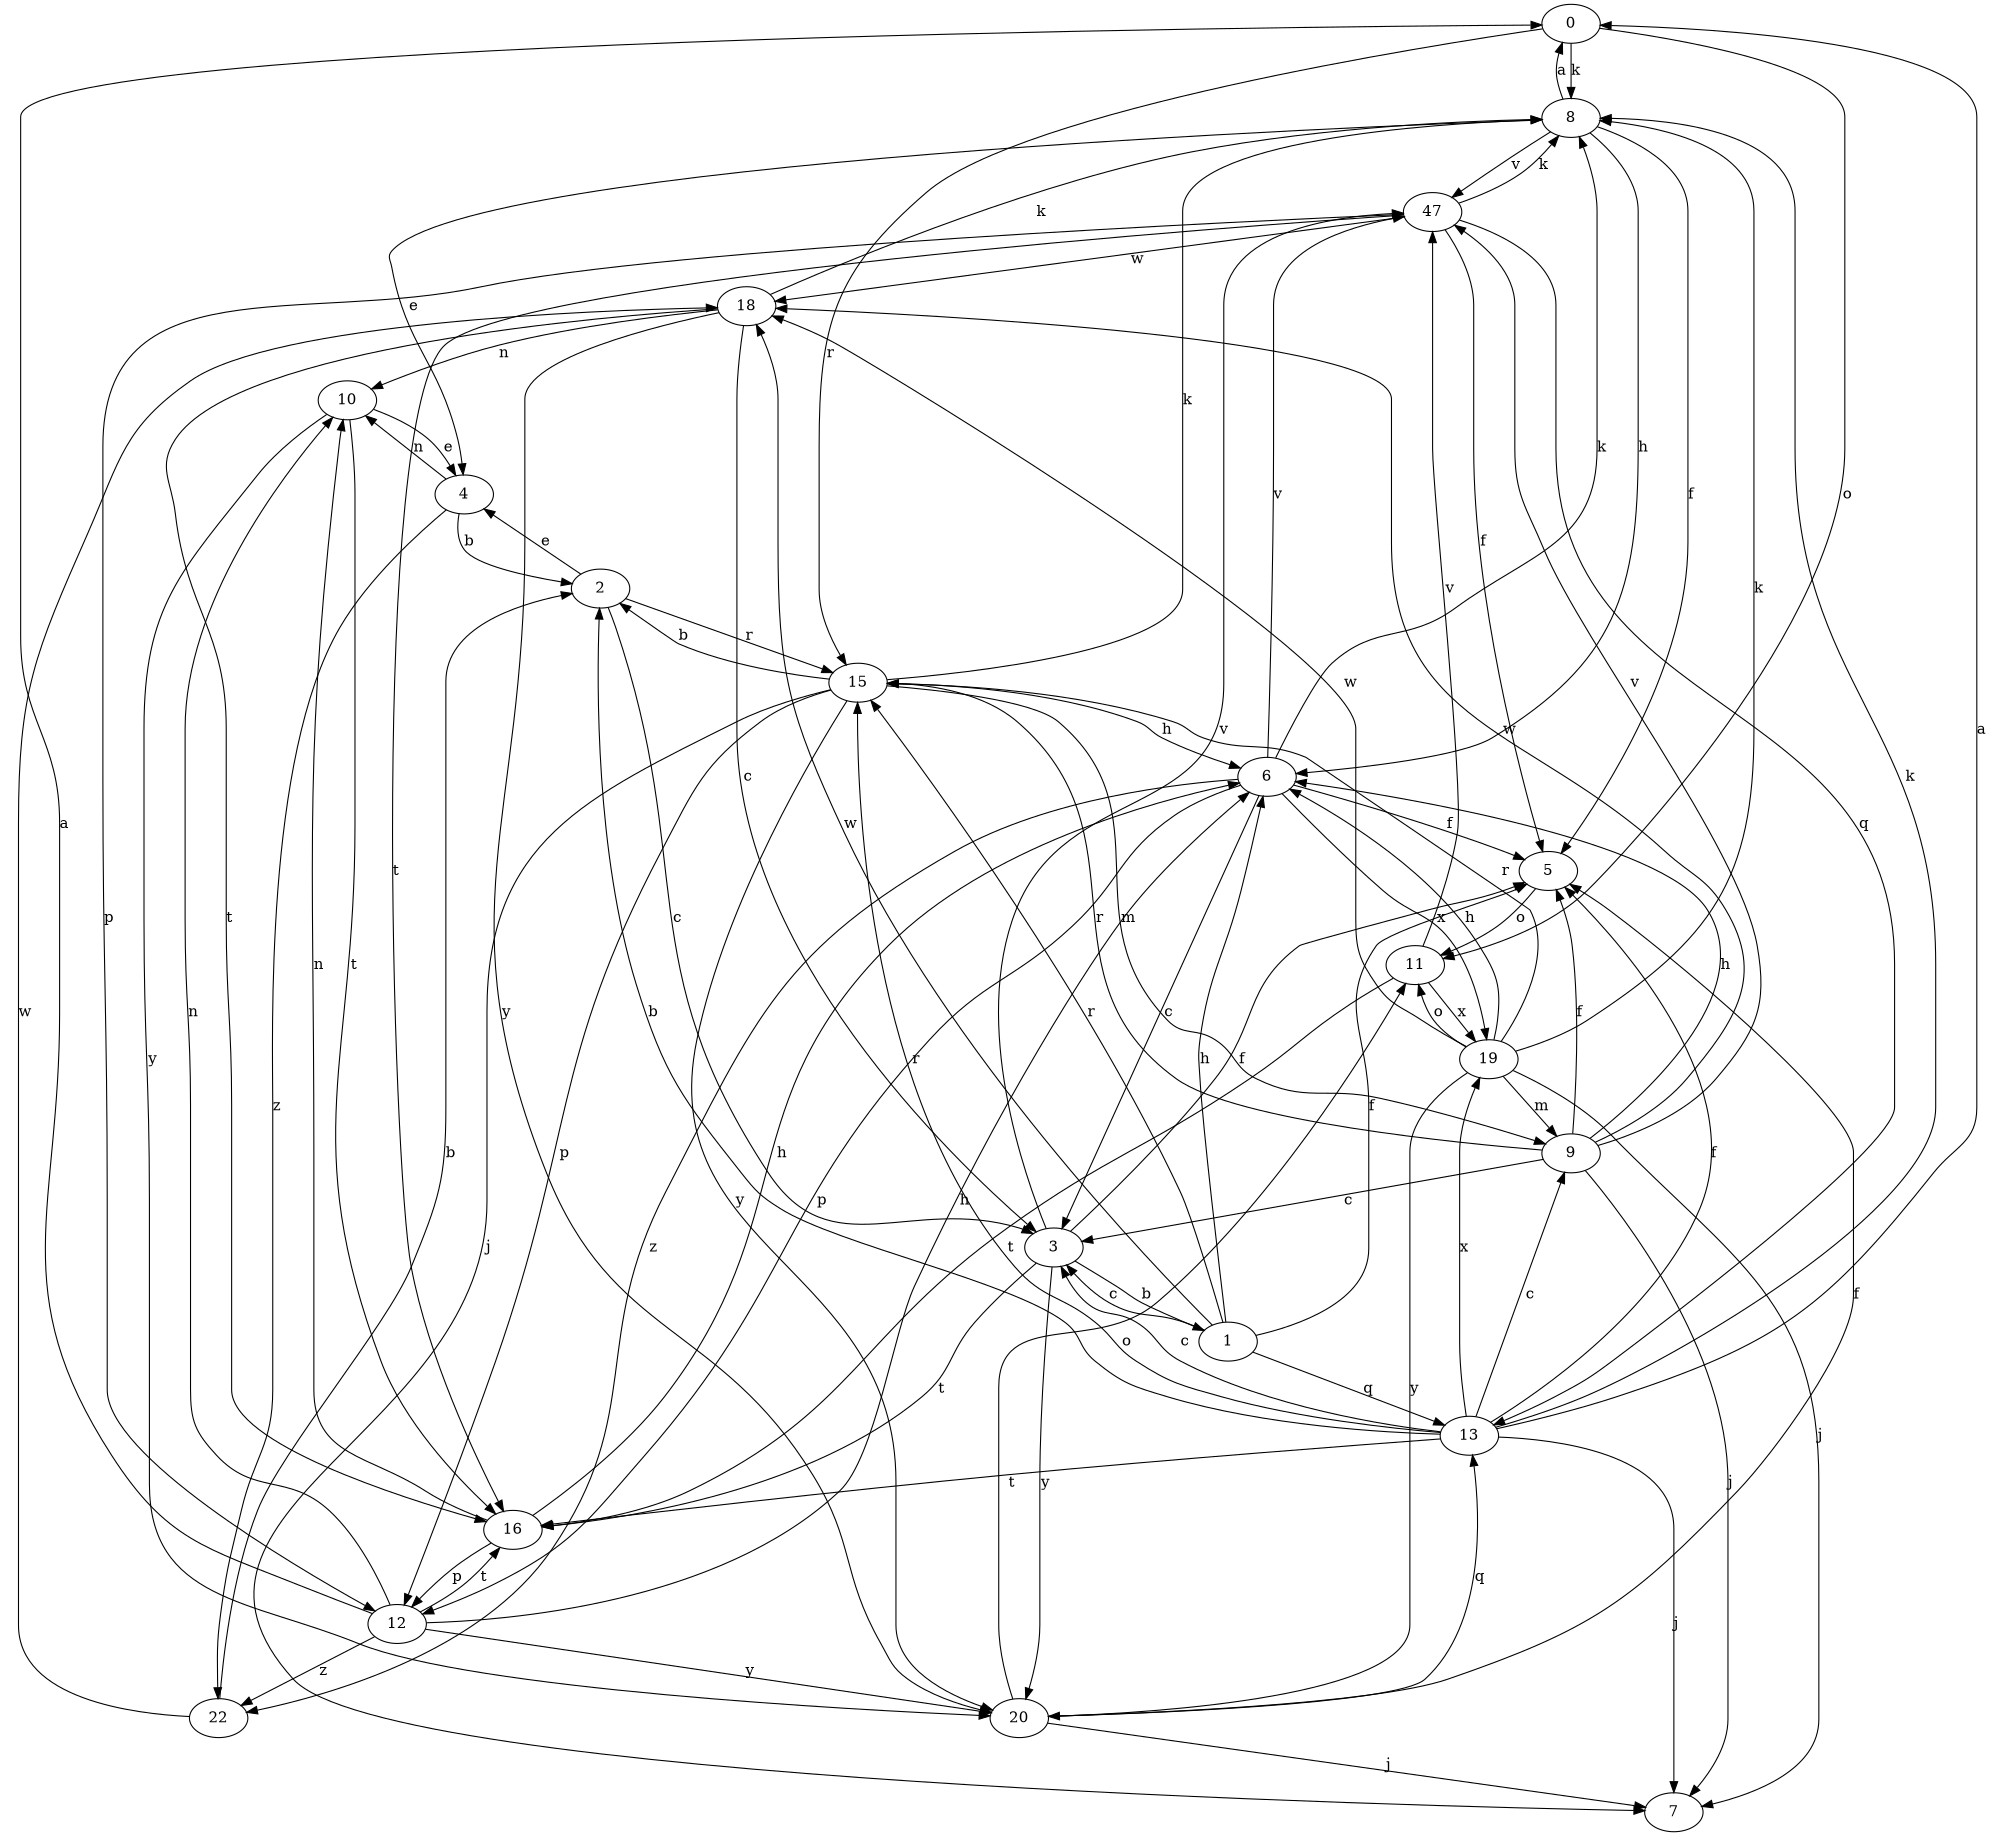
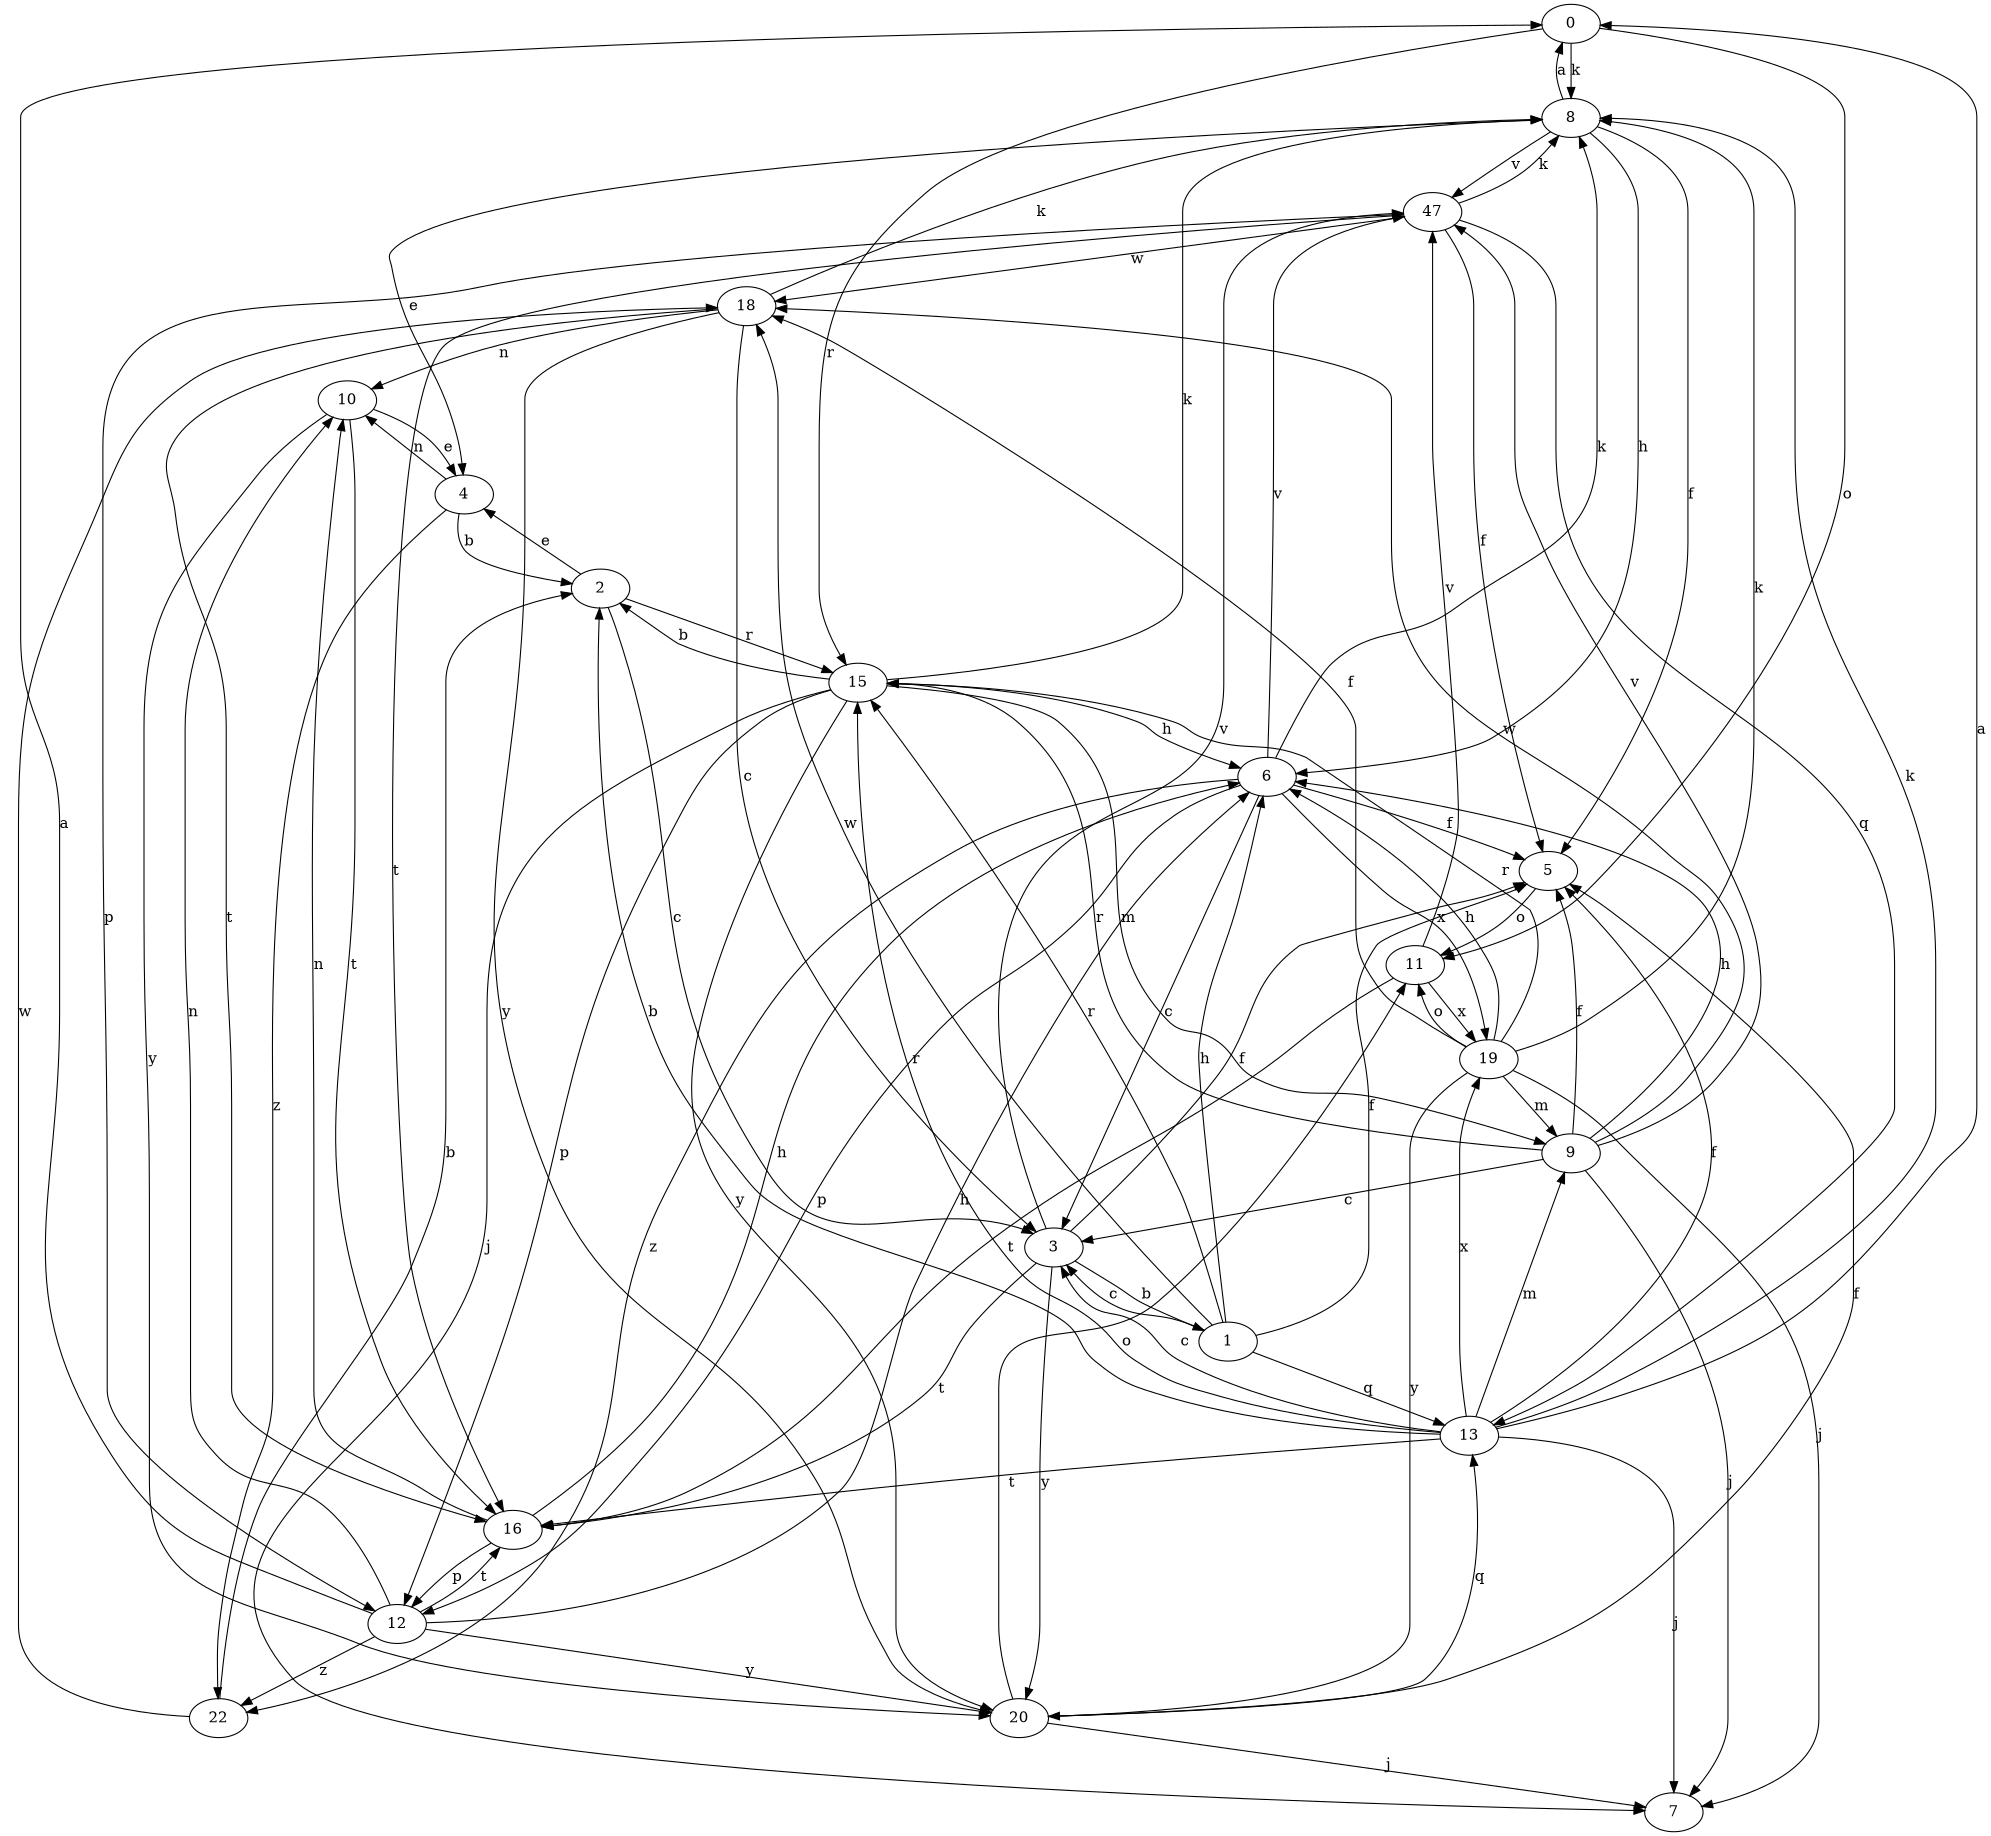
edge "19" -> "18": label "w" -> "f"
edge "13" -> "9": label "c" -> "m"
